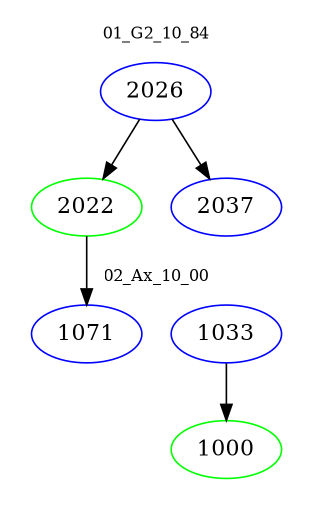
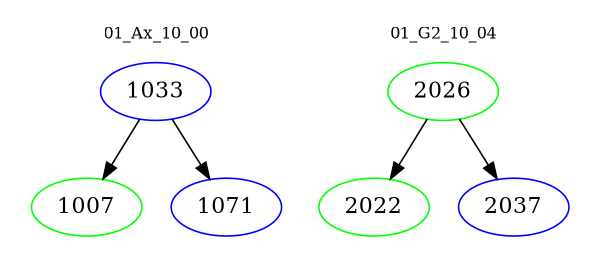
cluster "01_G2_10_84": label "01_G2_10_84" -> "01_G2_10_04"
node "2026": color blue -> green
edge "2022" -> "1071": now "1033" -> "1071"
cluster "02_Ax_10_00": label "02_Ax_10_00" -> "01_Ax_10_00"
node "1000": label "1000" -> "1007"
